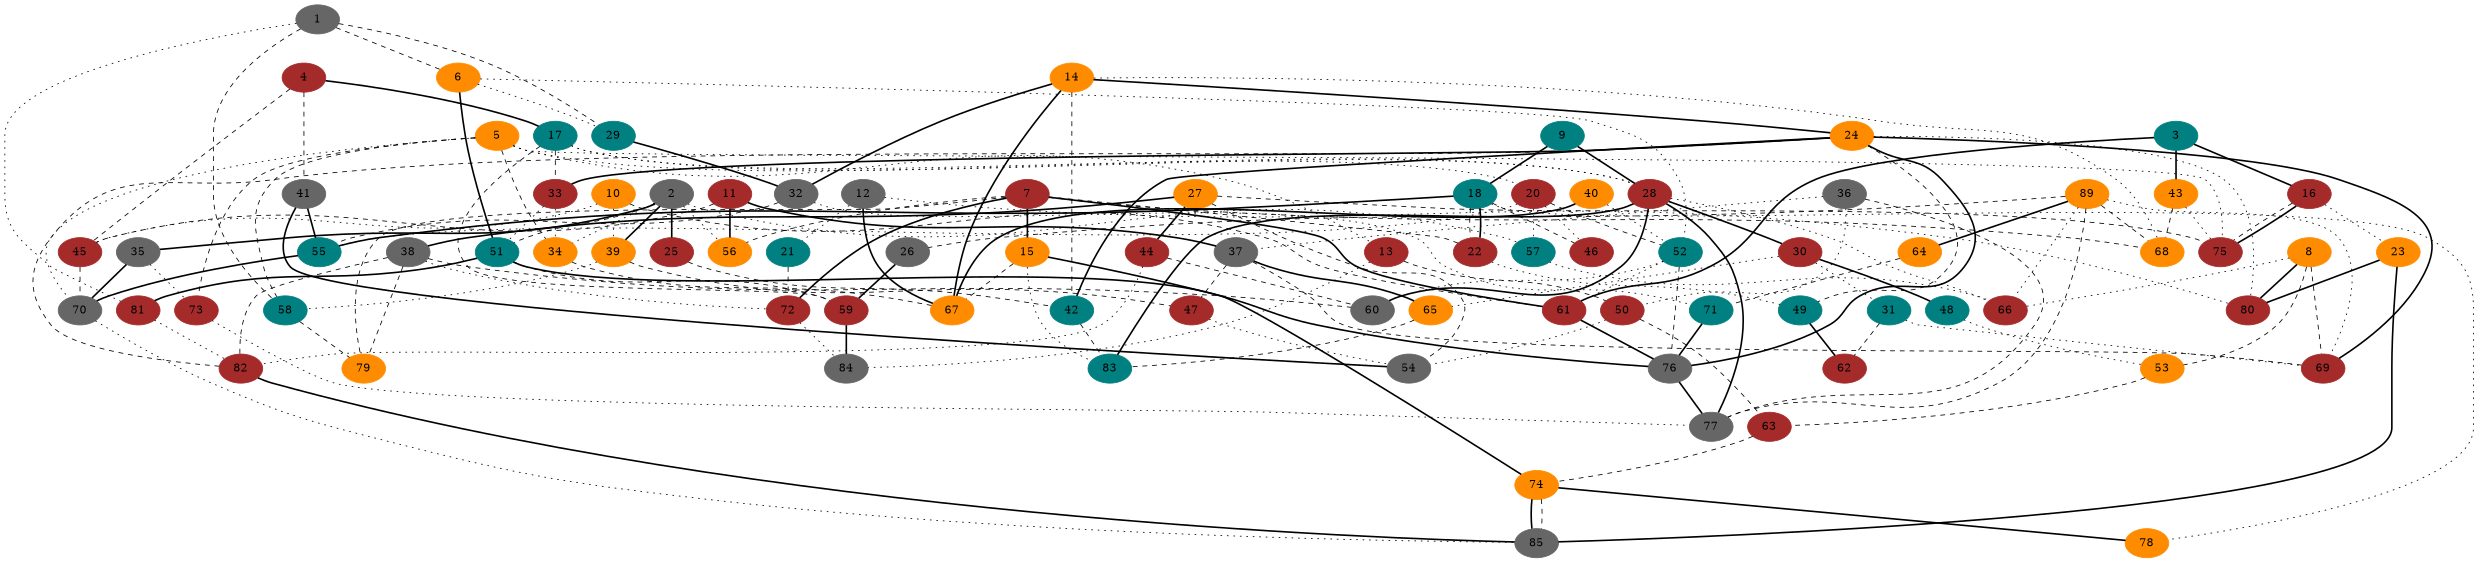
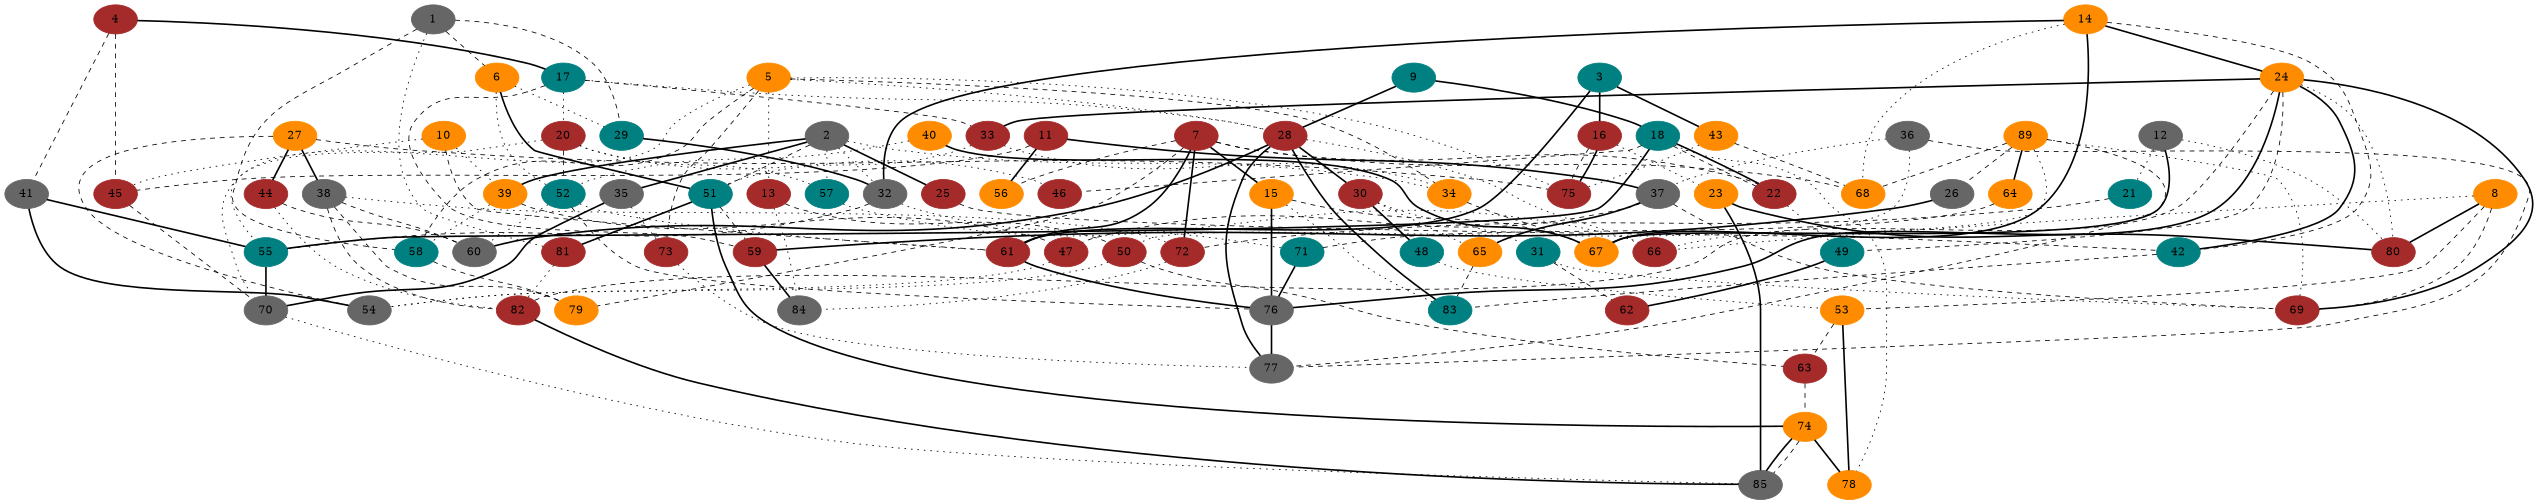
edge "2" -- "56": now "2" -- "32"
edge "53" -- "78": added
